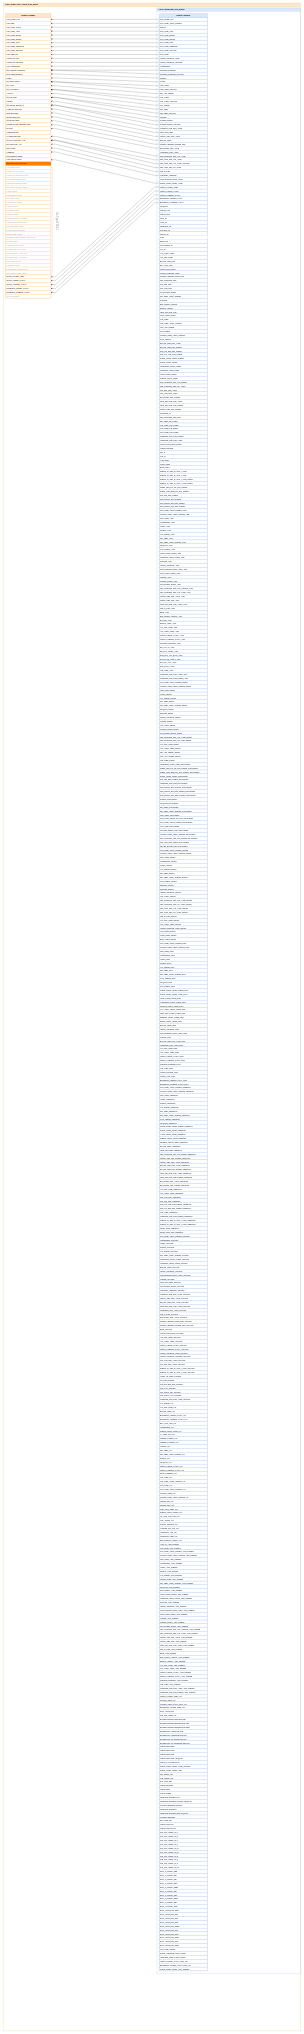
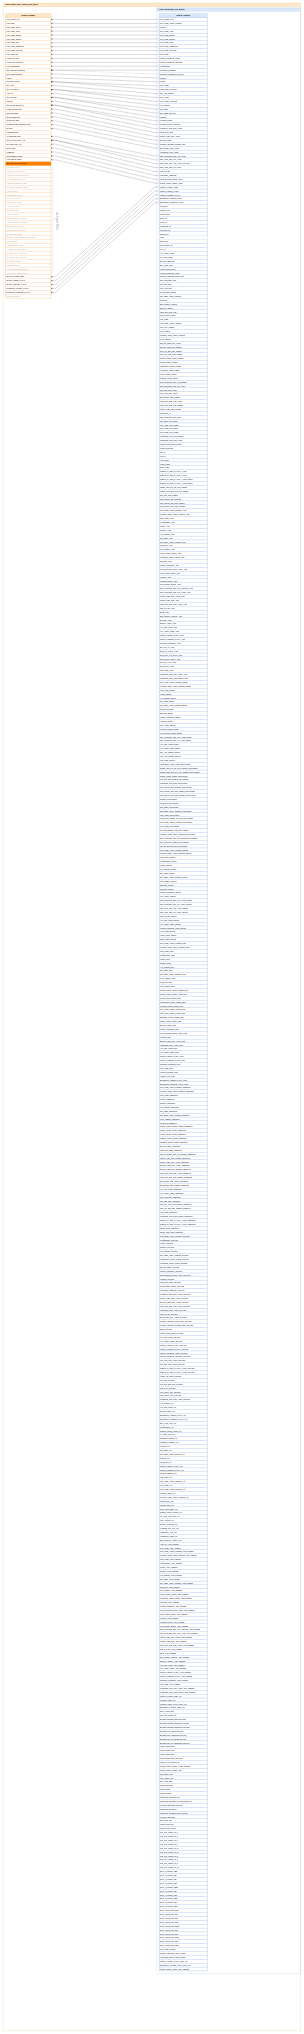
edge "Producing_Formation_WellView" -> "(fx) Producing Formation": style solid -> dashed
edge "Total_Measured_Depth_Actual" -> "Total Measured Depth": added
node "Seqnum_Name_Aries_Planning": label "Seqnum_Name_Aries_Planning" -> "Pad_Name_Aries_Planning"
